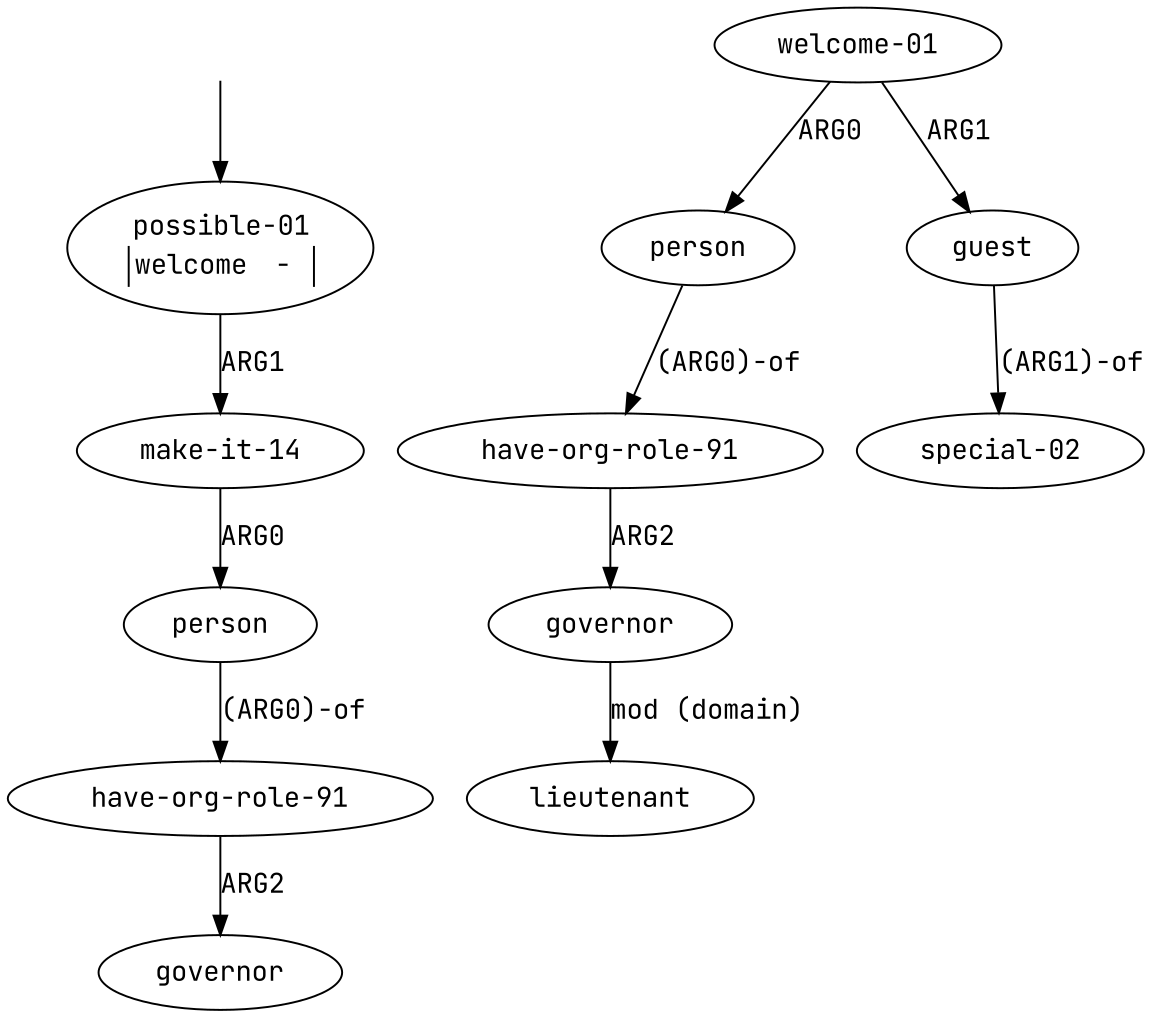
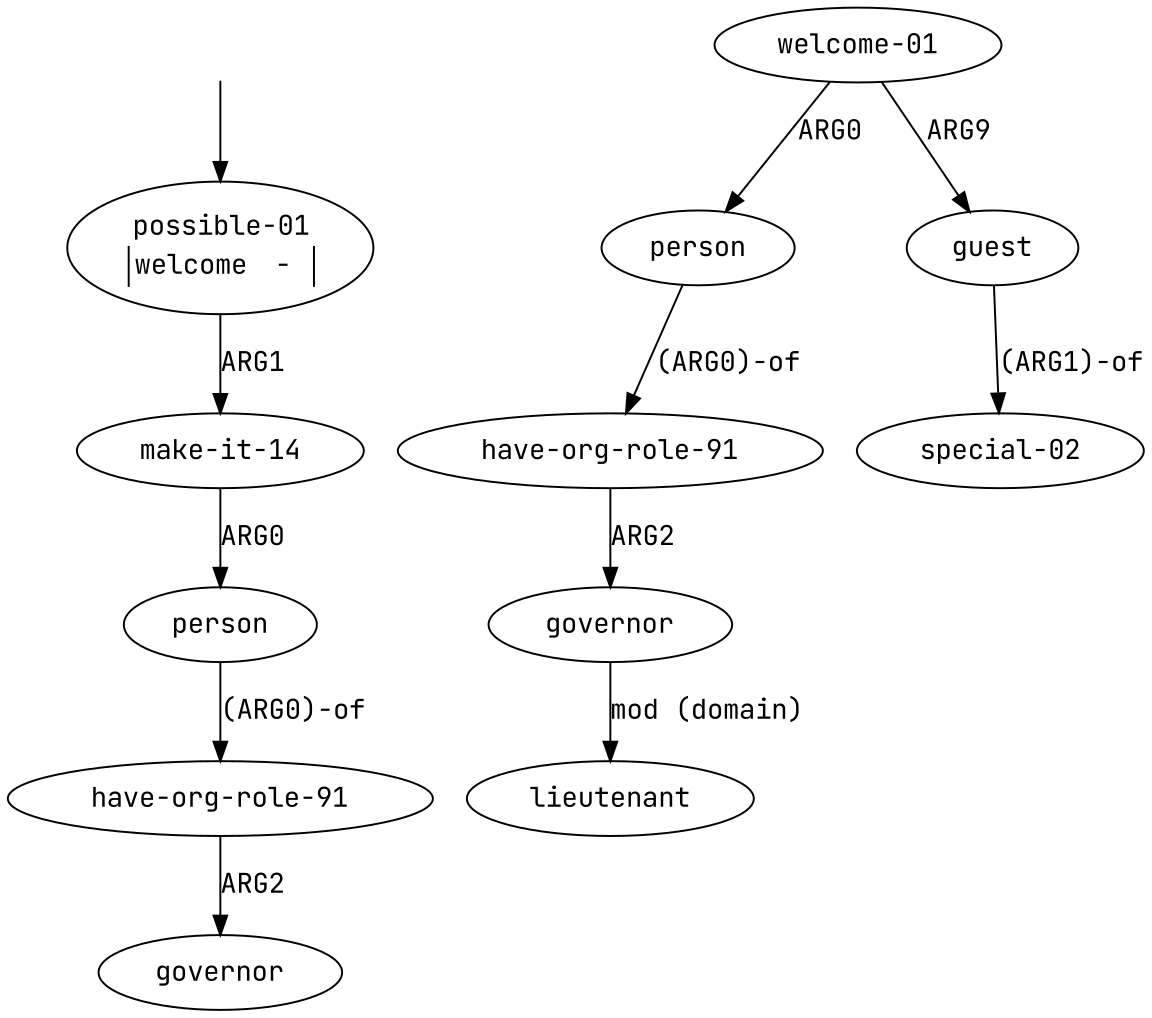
edge "welcome-01" -> "guest": label "ARG1" -> "ARG9"
